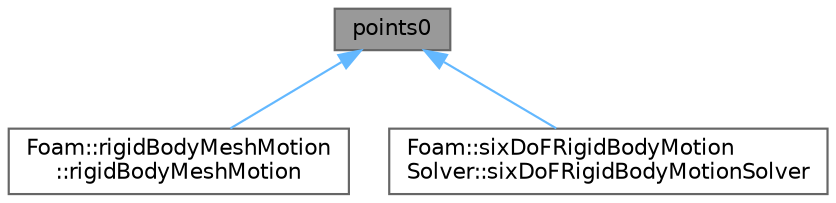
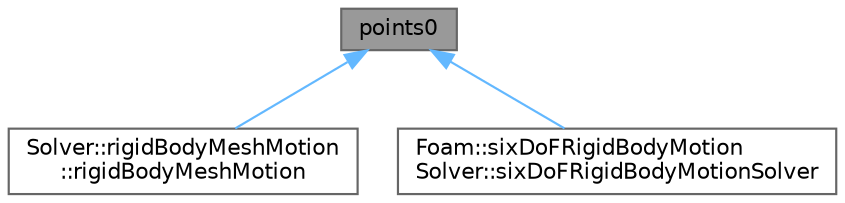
node "Foam::rigidBodyMeshMotion ::rigidBodyMeshMotion": label "Foam::rigidBodyMeshMotion ::rigidBodyMeshMotion" -> "Solver::rigidBodyMeshMotion ::rigidBodyMeshMotion"
